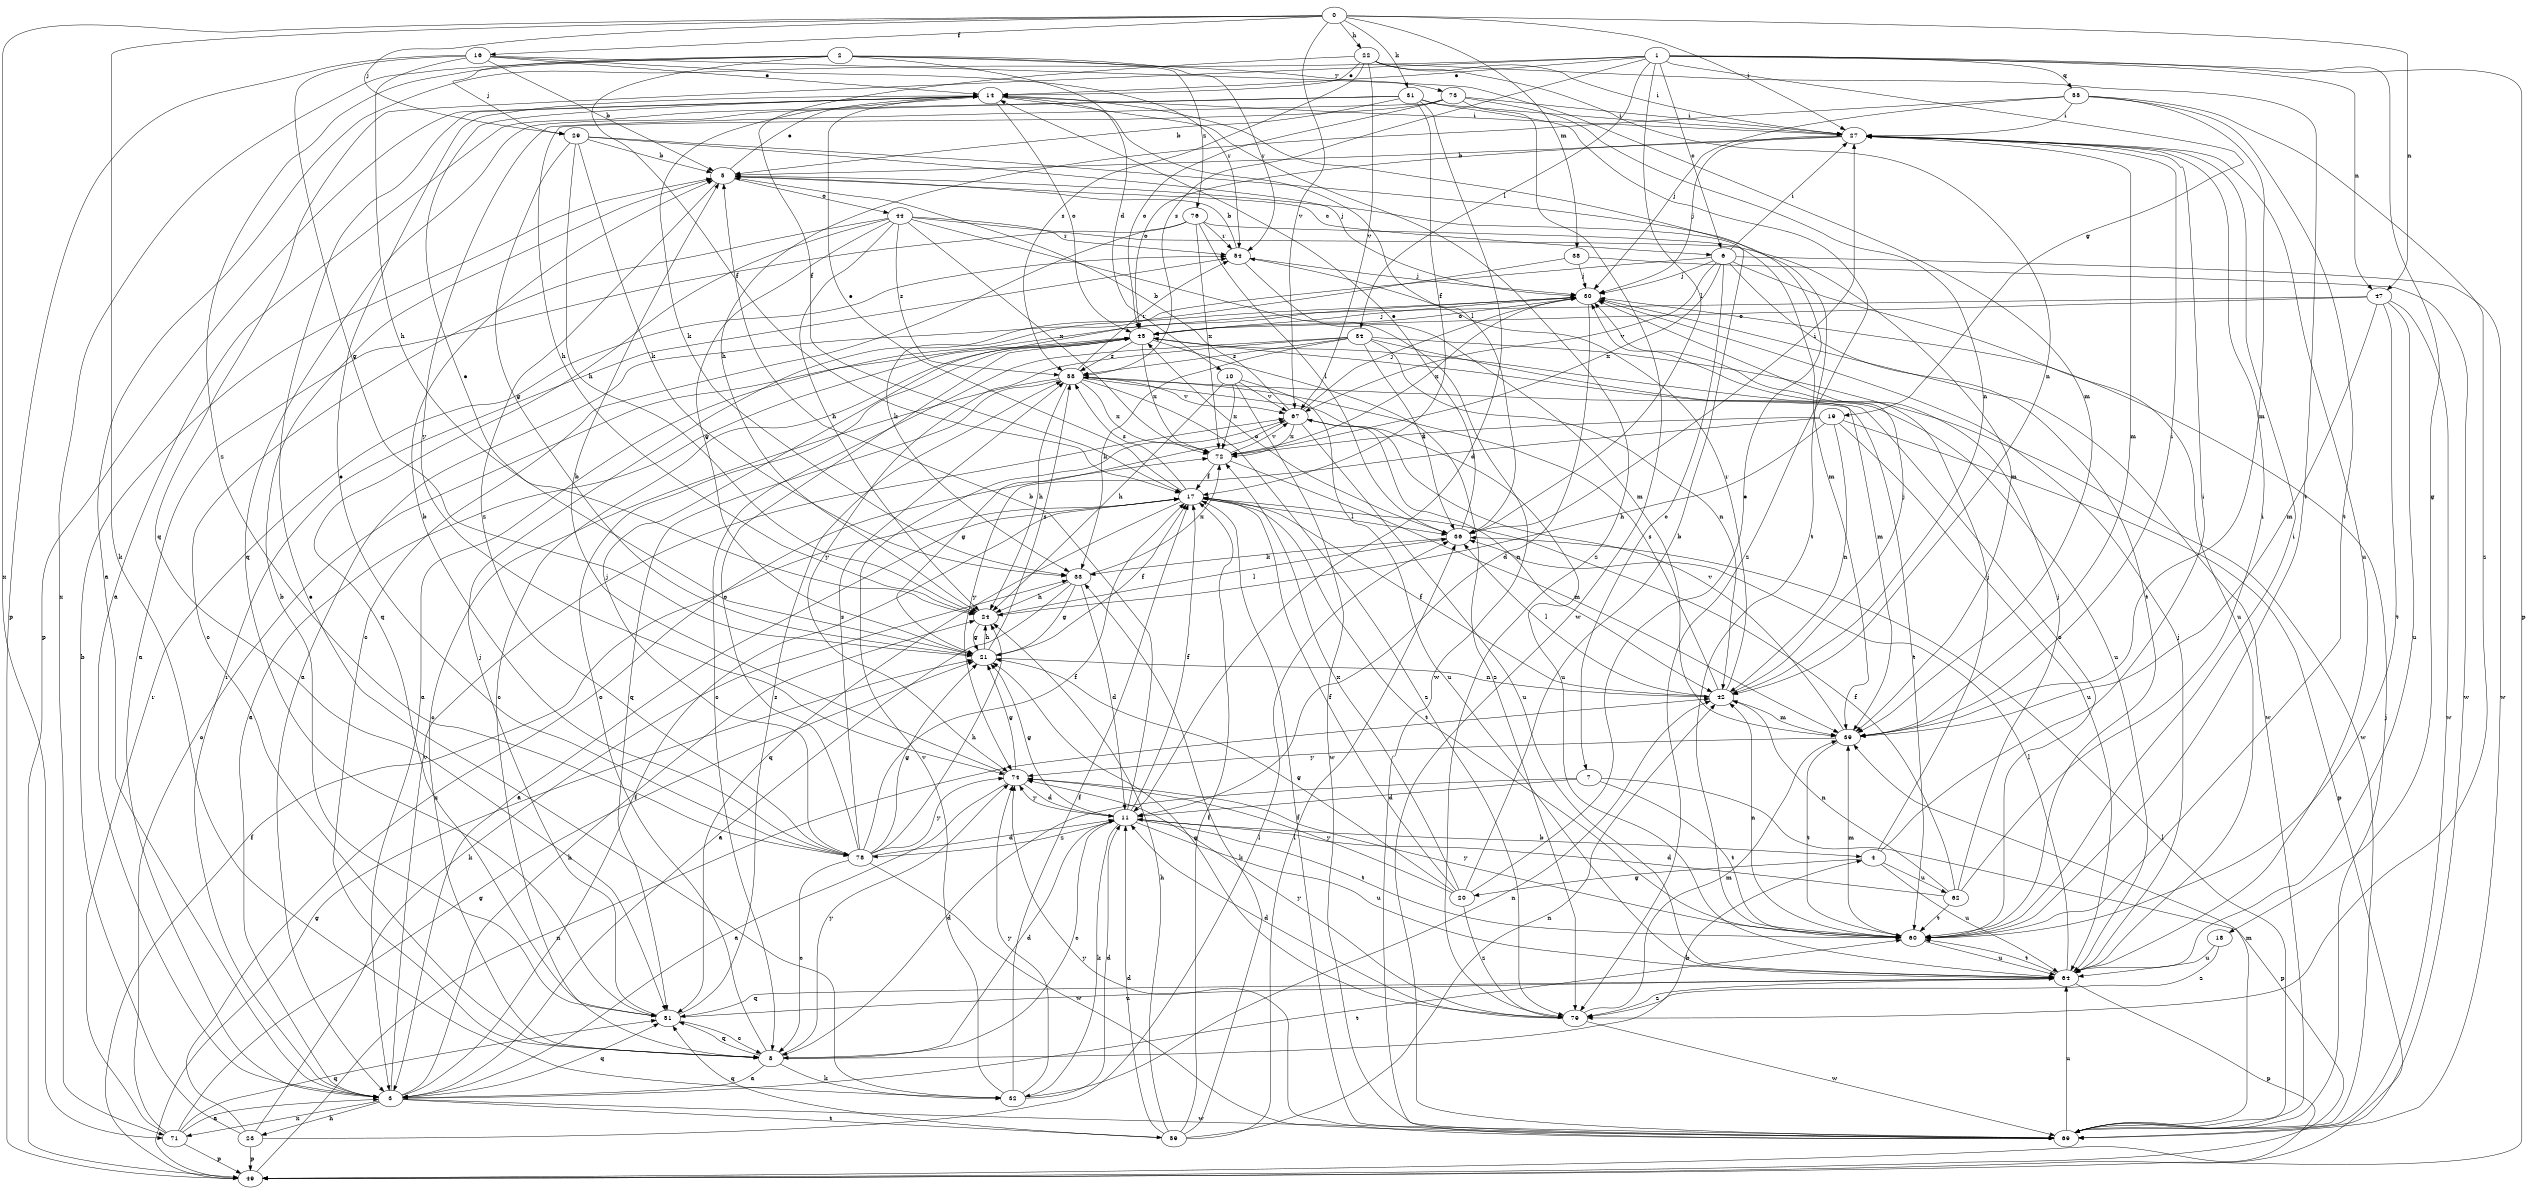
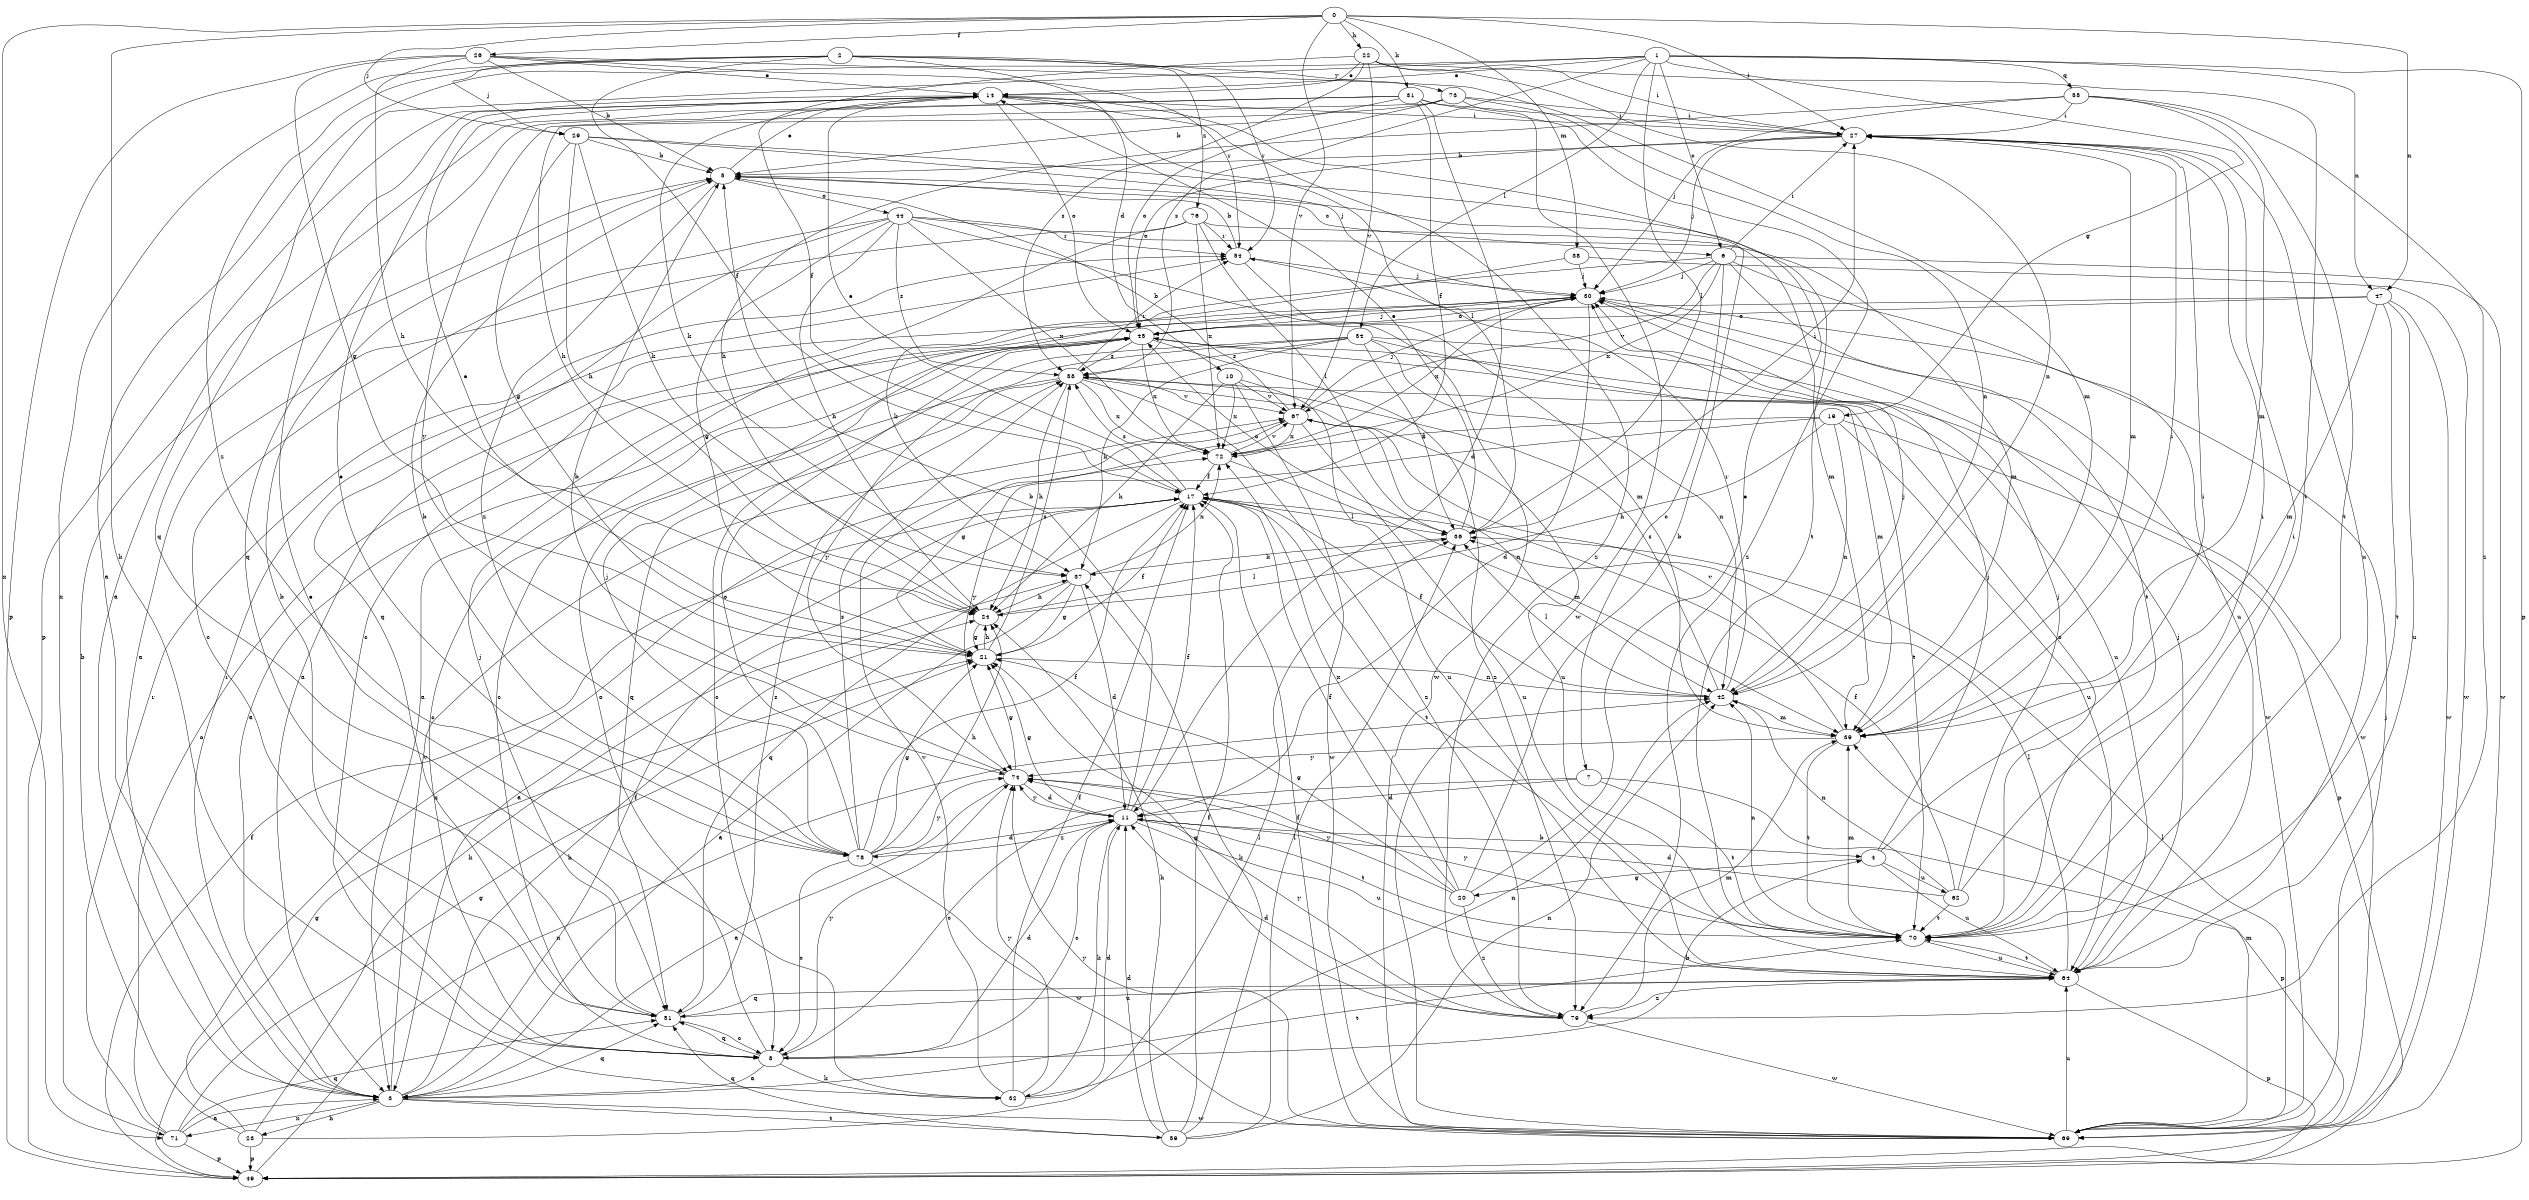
node "16": label "16" -> "26"
node "33": label "33" -> "37"
edge "7" -> "8": label "d" -> "c"
node "60": label "60" -> "70"
node "18": removed
